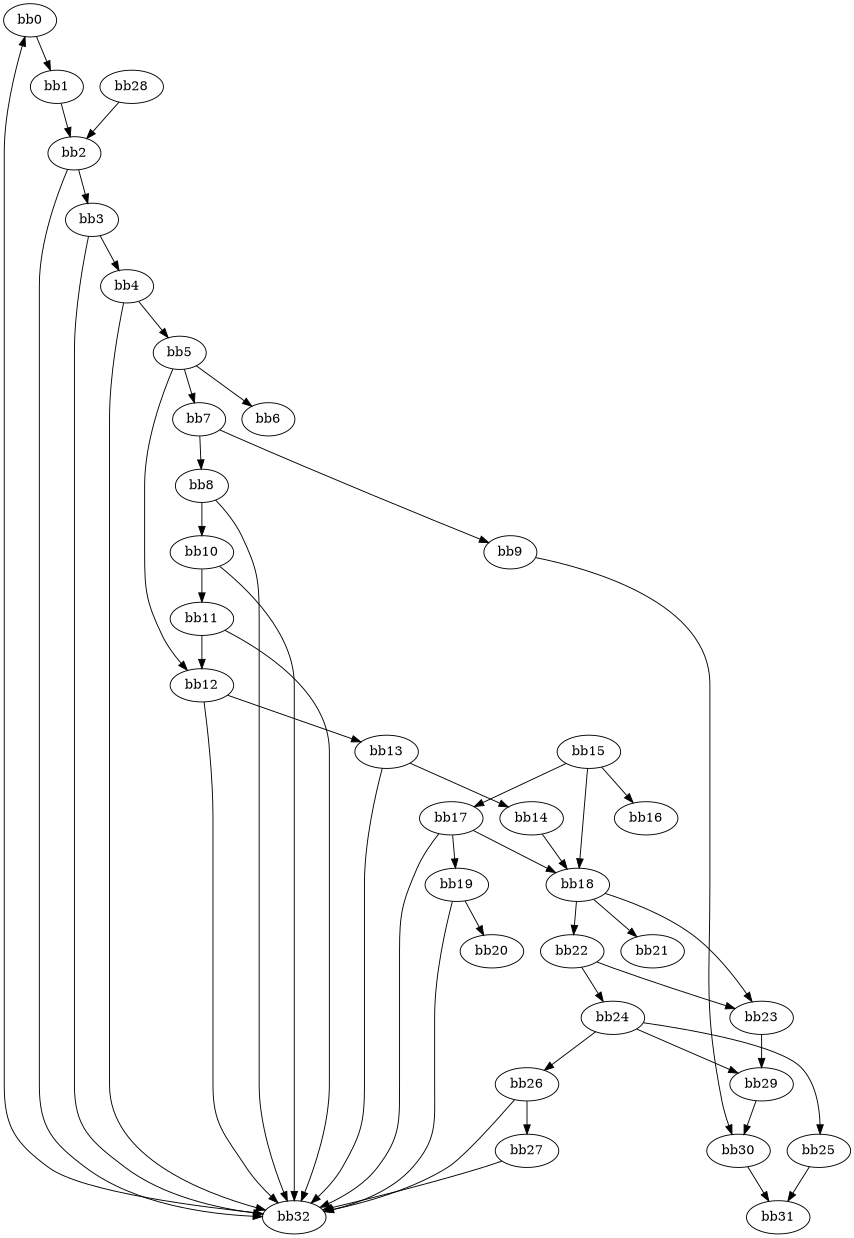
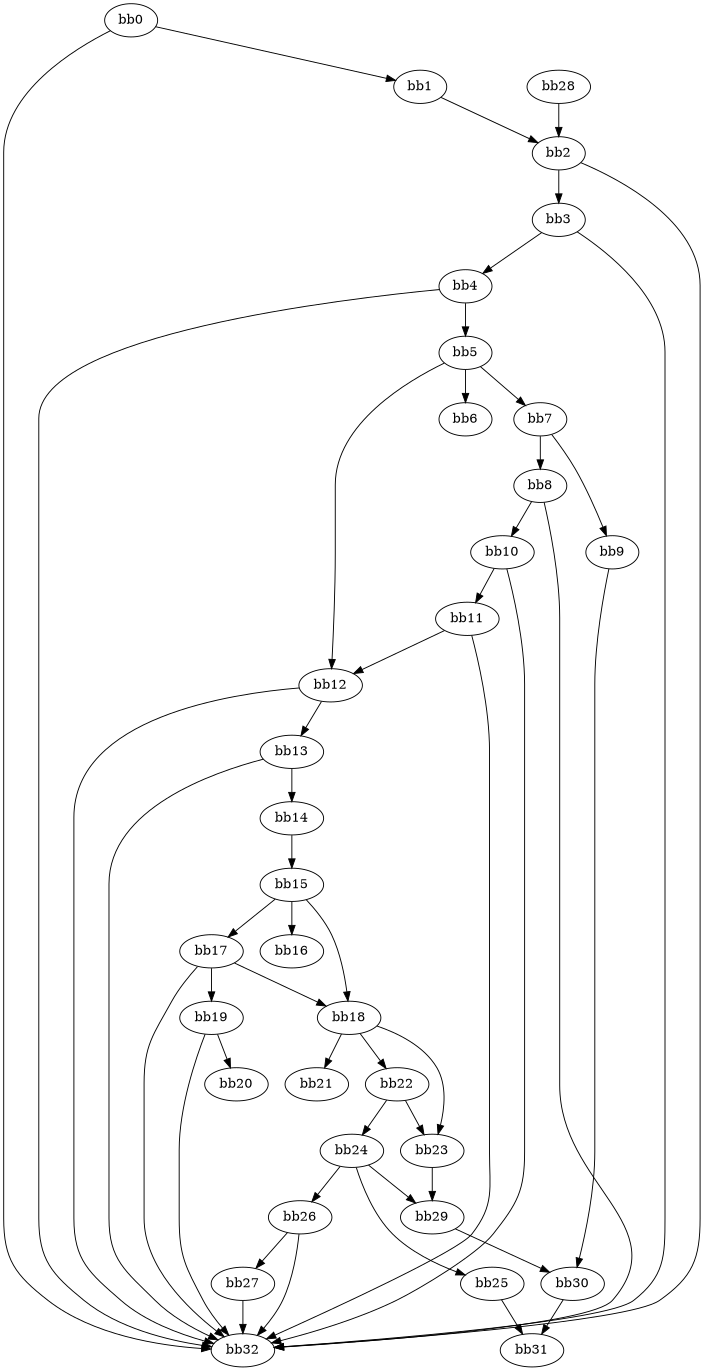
edge "bb32" -> "bb0": reversed
edge "bb14" -> "bb18": now "bb14" -> "bb15"
